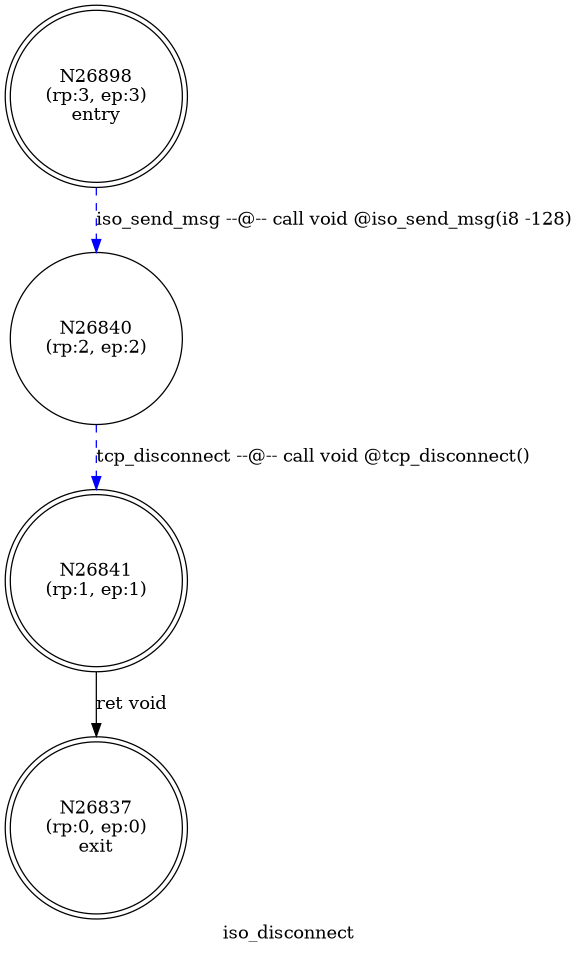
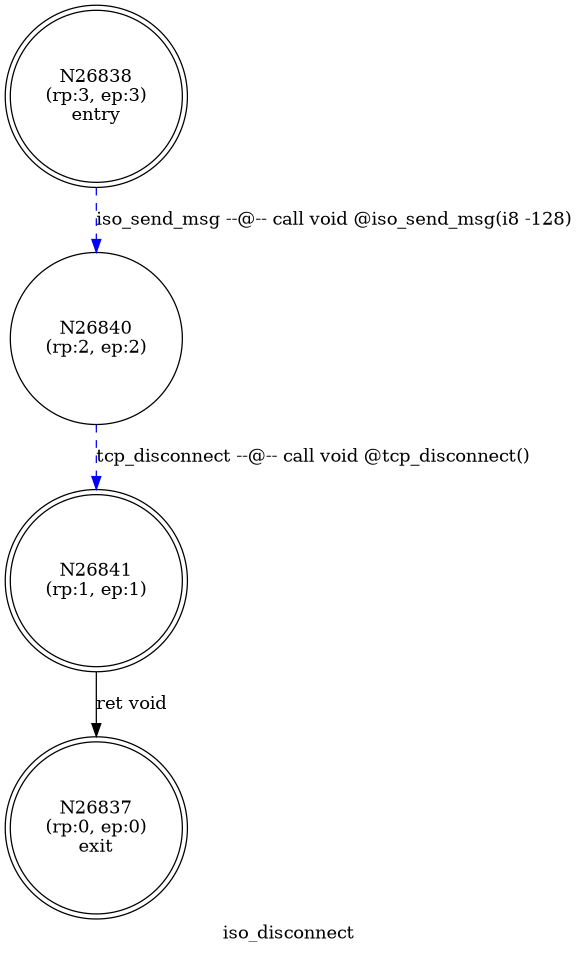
node "N26898 (rp:3, ep:3) entry": label "N26898 (rp:3, ep:3) entry" -> "N26838 (rp:3, ep:3) entry"
